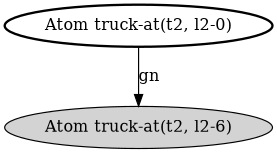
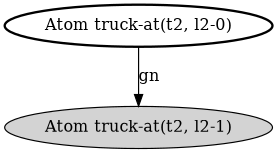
node "Atom truck-at(t2, l2-6)": label "Atom truck-at(t2, l2-6)" -> "Atom truck-at(t2, l2-1)"
